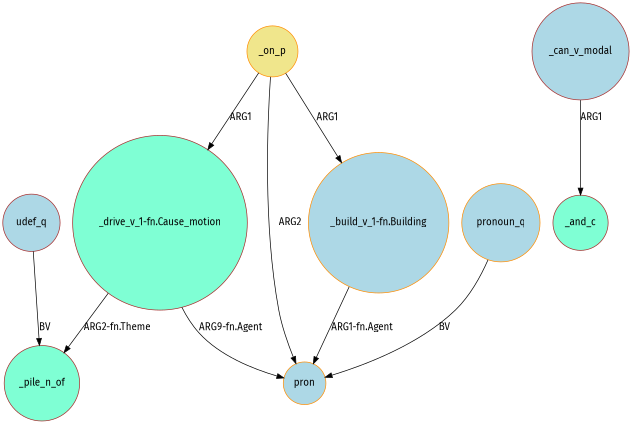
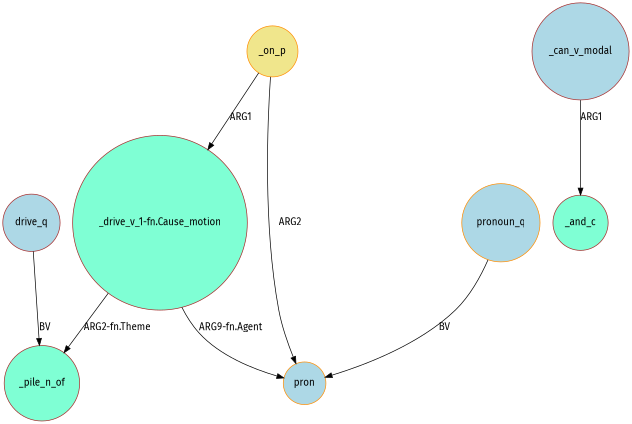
node "udef_q": label "udef_q" -> "drive_q"
node "_build_v_1-fn.Building": removed
